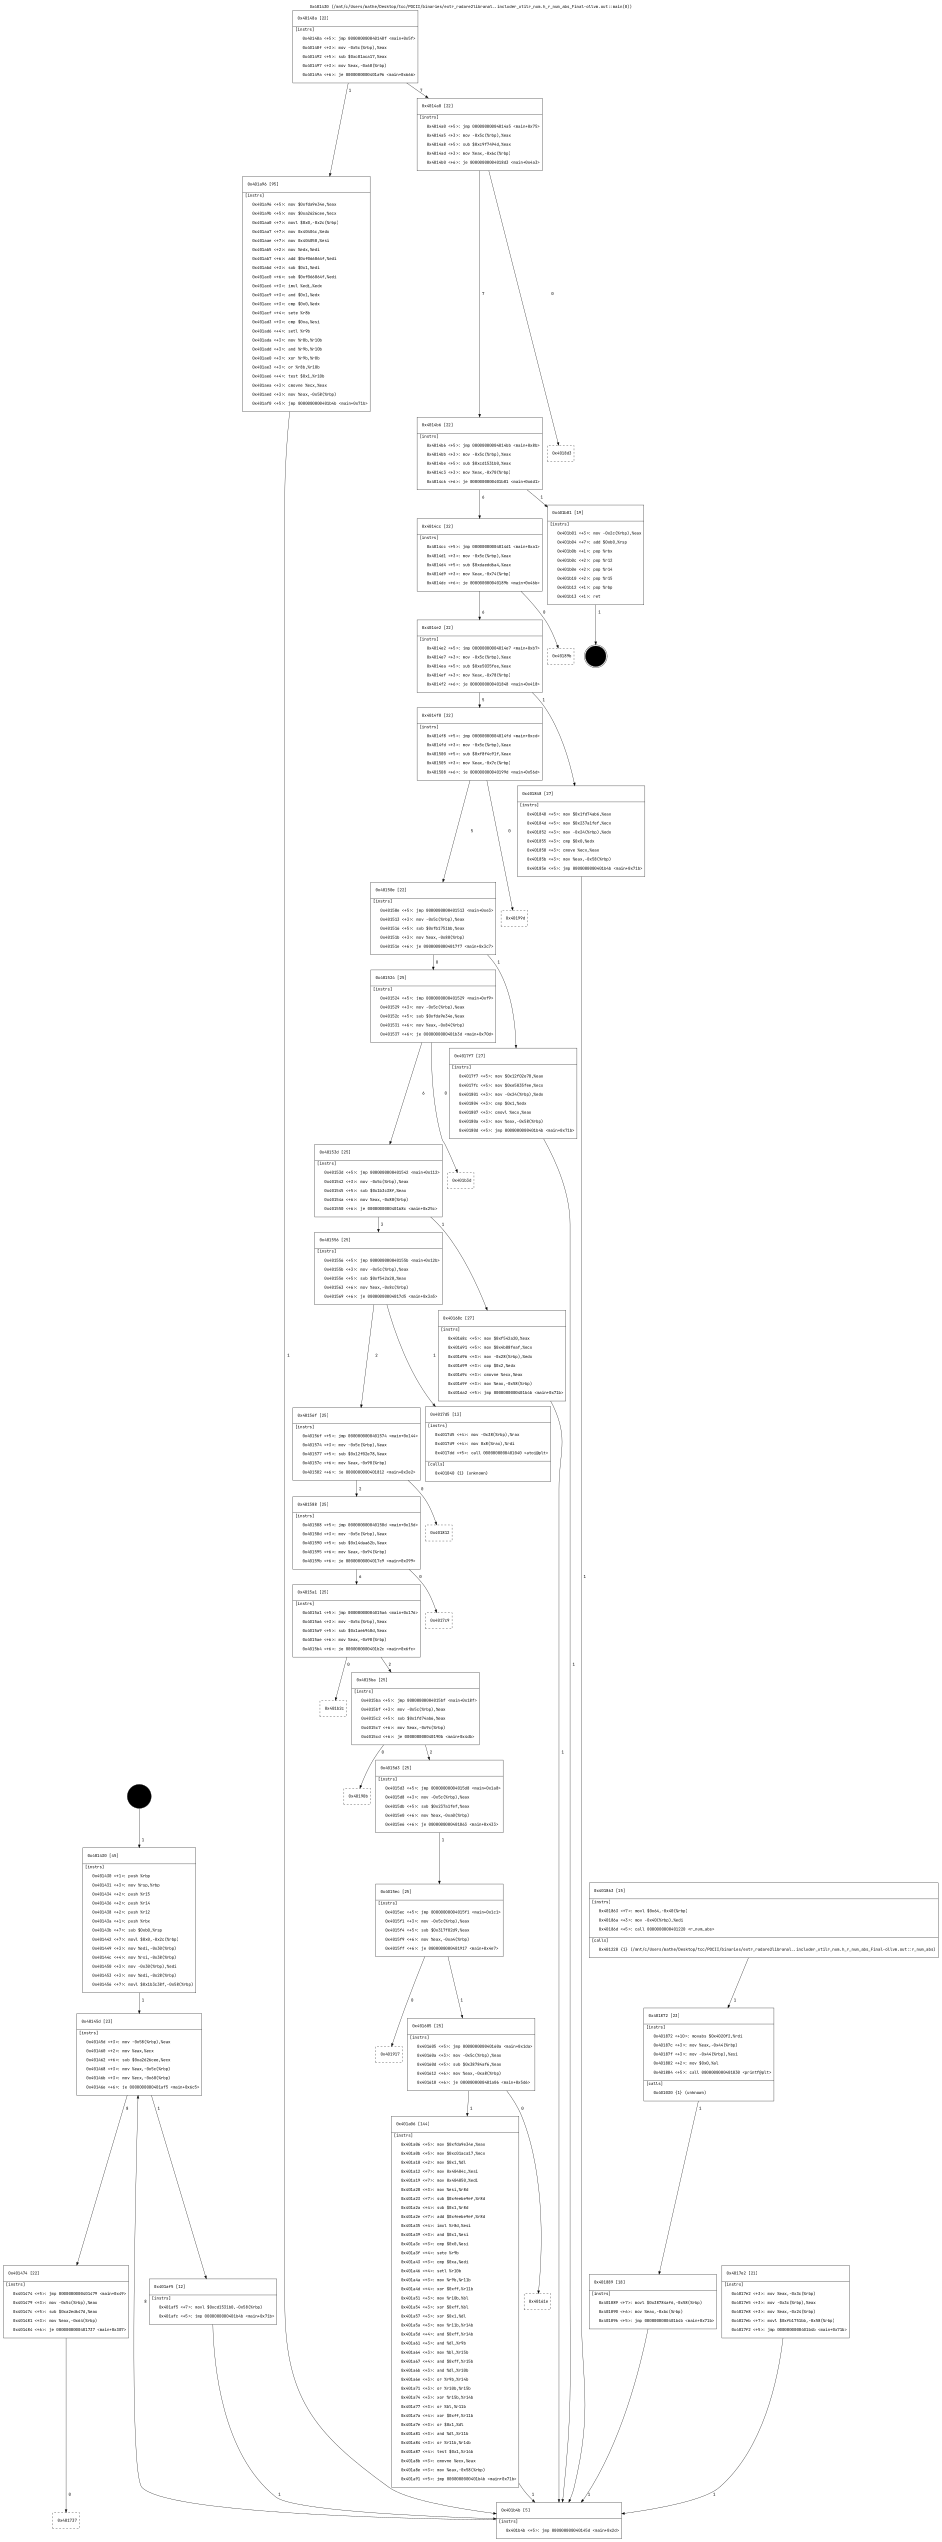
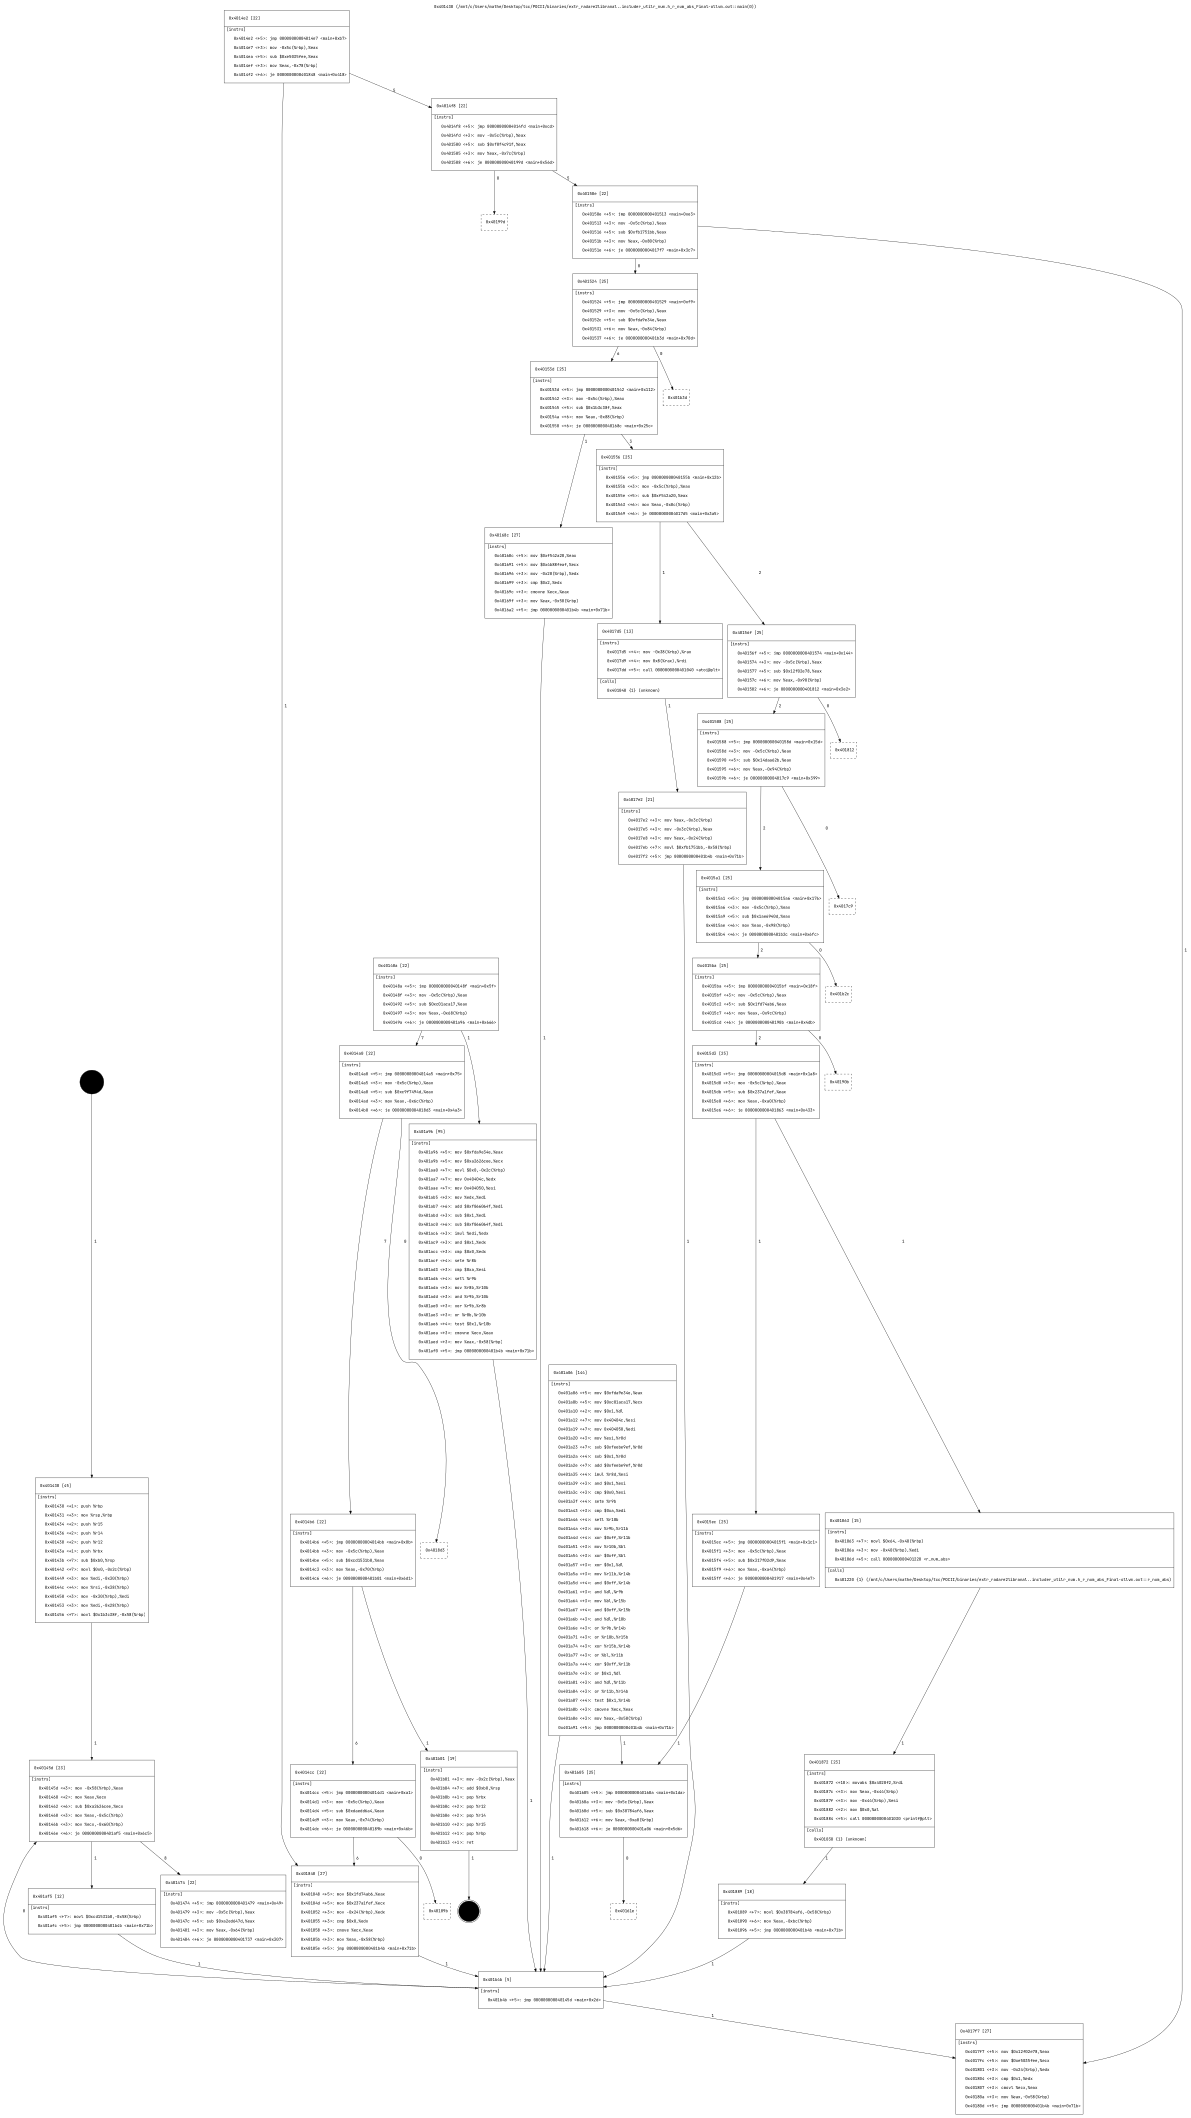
edge "0x4014cc [22]" -> "0x4014e2 [22]": now "0x4014cc [22]" -> "0x401848 [27]"
edge "0x4017d5 [13]" -> "0x4017e2 [21]": added, label "1"
edge "0x4015d3 [25]" -> "0x401863 [15]": added, label "1"
edge "0x401588 [25]" -> "0x4015a1 [25]": label " 6" -> " 2"
edge "0x4017f7 [27]" -> "0x401b4b [5]": reversed
node "0x401917": removed
edge "0x401605 [25]" -> "0x401a06 [144]": reversed
node "0x401737": removed
